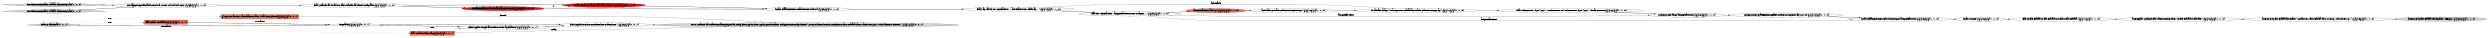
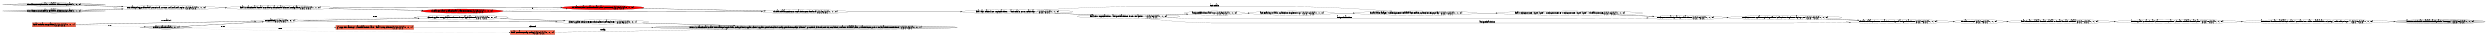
node "assignedPartitions.add(t1p1)@@@9@@@['1', '1', '0']": fillcolor tomato -> white
edge "createStreamThread['0', '0', '1']" -> "final boolean eosEnabled@@@2@@@['0', '0', '1']": reversed
edge "createStreamThread['0', '0', '1']" -> "final StreamsConfig config@@@2@@@['0', '0', '1']": label "eosEnabled" -> "true"
